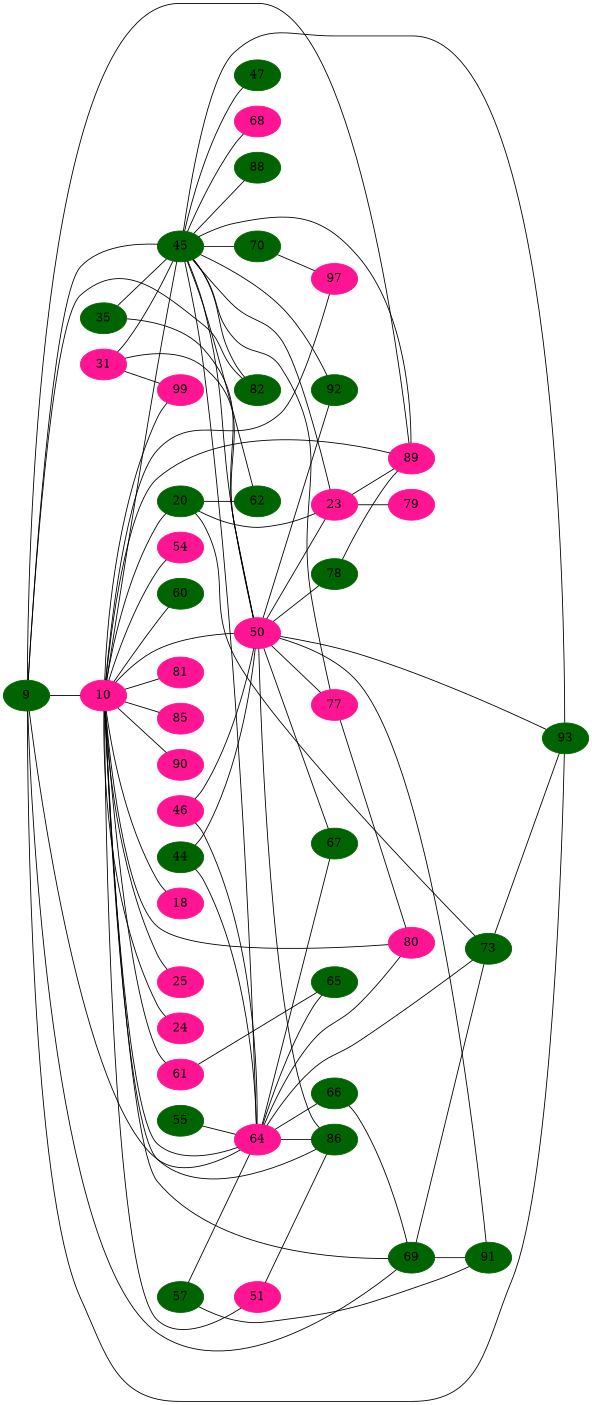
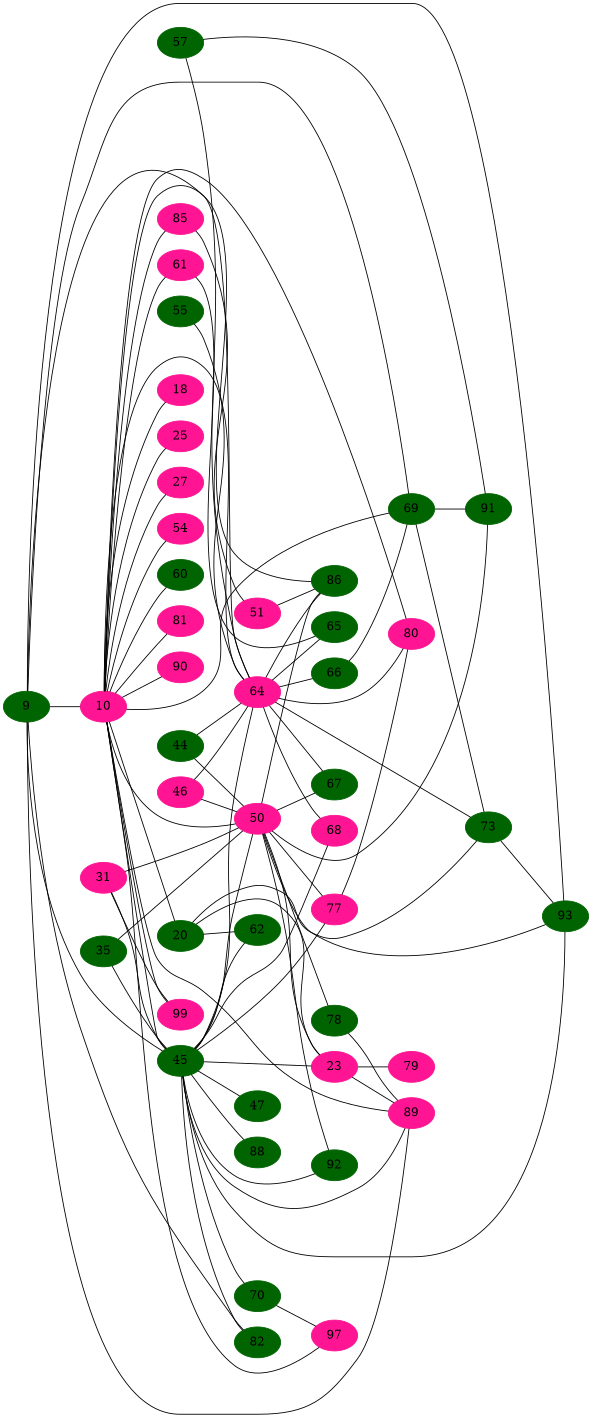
edge "64" -- "68": added
node "24": label "24" -> "27"
edge "10" -- "51": now "85" -- "51"
